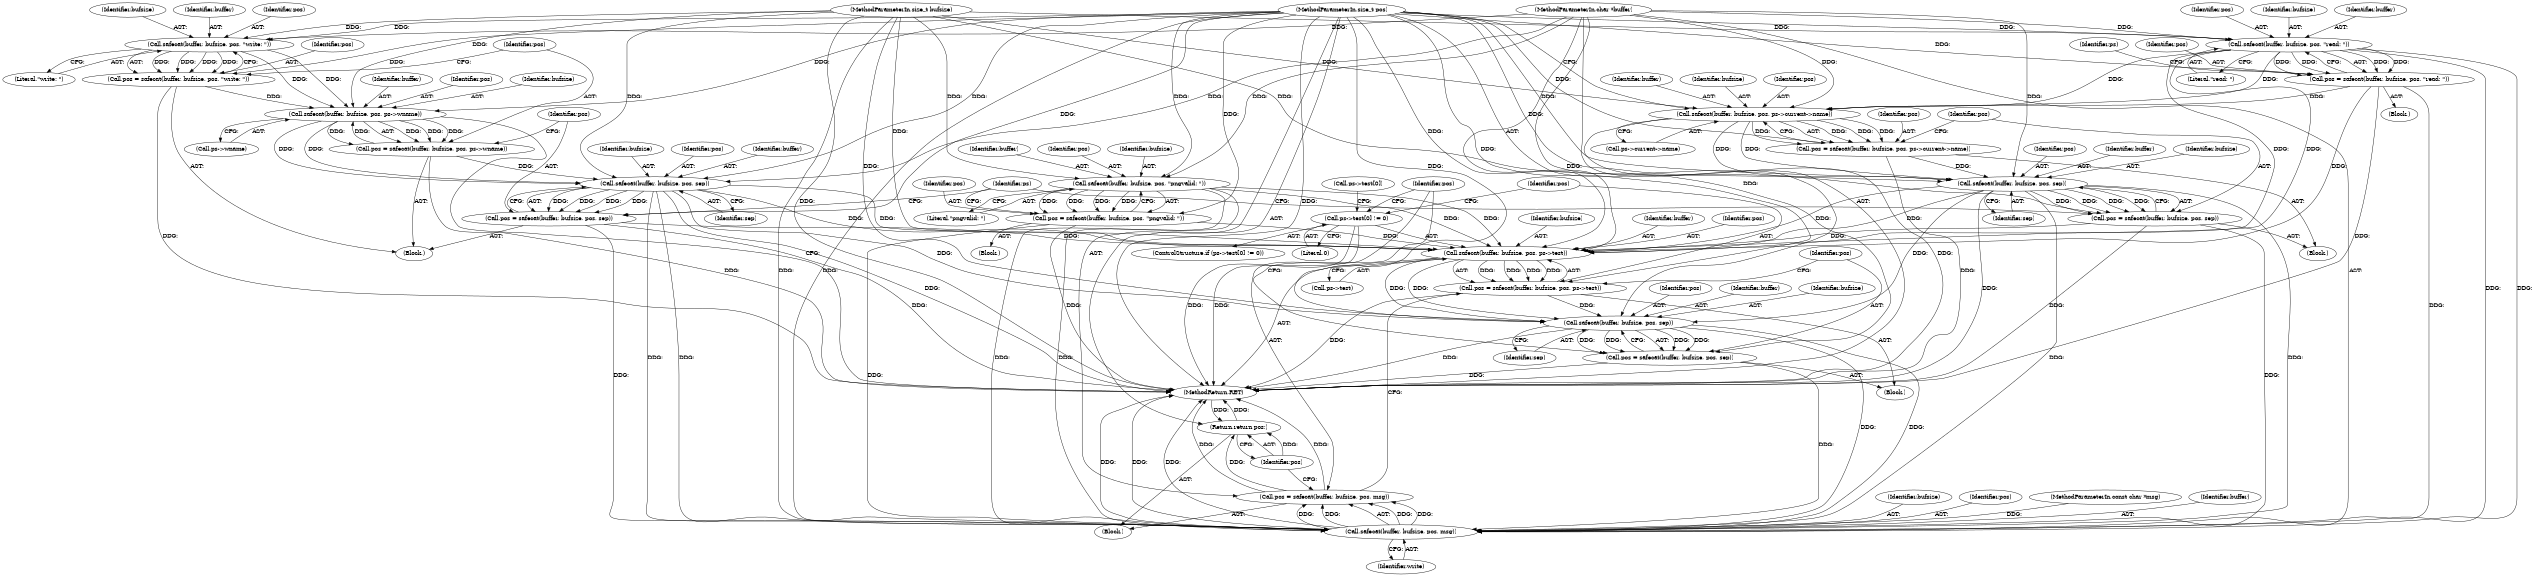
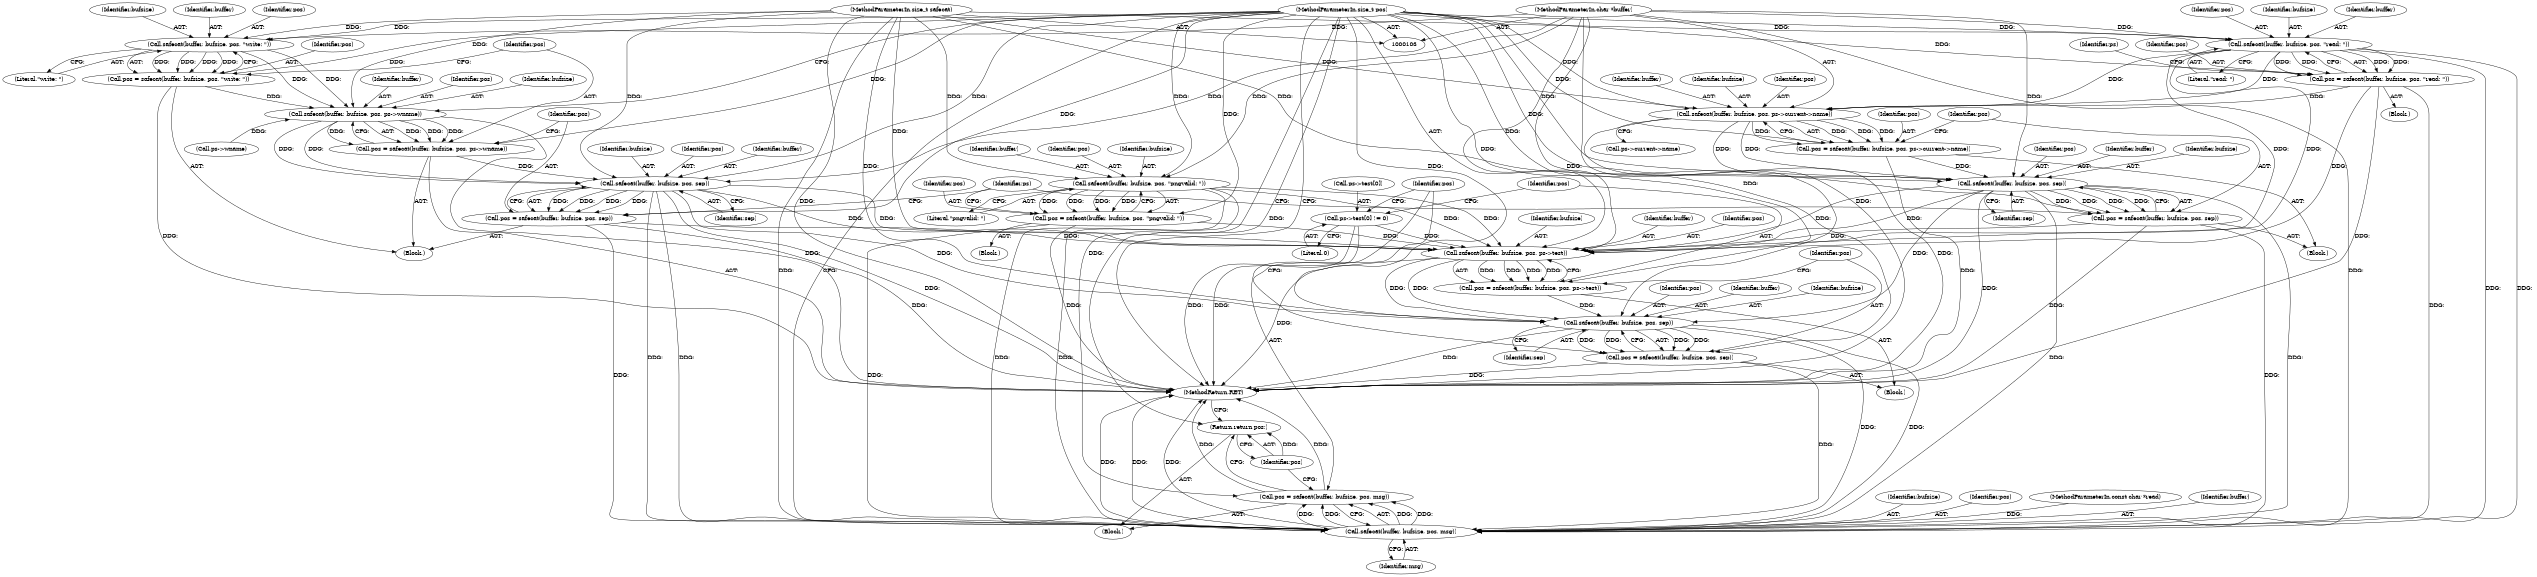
node "(MethodParameterIn,size_t bufsize)": label "(MethodParameterIn,size_t bufsize)" -> "(MethodParameterIn,size_t safecat)"
node "1000103": added
edge "(MethodParameterIn,size_t pos)" -> "(Call,safecat(buffer, bufsize, pos, ps->wname))": label "DDG: " -> "CFG: "
edge "(MethodParameterIn,size_t pos)" -> "(Call,safecat(buffer, bufsize, pos, ps->current->name))": label "CFG: " -> "DDG: "
edge "(MethodParameterIn,char *buffer)" -> "(Call,safecat(buffer, bufsize, pos, ps->current->name))": label "DDG: " -> "AST: "
edge "(MethodParameterIn,size_t pos)" -> "(Call,pos = safecat(buffer, bufsize, pos, ps->wname))": added, label "DDG:"
edge "(Call,safecat(buffer, bufsize, pos, ps->wname))" -> "(Call,ps->wname)": removed, label "CFG:"
edge "(Call,ps->current->name)" -> "(Call,safecat(buffer, bufsize, pos, ps->current->name))": removed, label "AST:"
edge "(Call,ps->wname)" -> "(Call,safecat(buffer, bufsize, pos, ps->wname))": label "AST: " -> "DDG: "
edge "(Call,pos = safecat(buffer, bufsize, pos, ps->wname))" -> "(Call,safecat(buffer, bufsize, pos, ps->wname))": label "DDG: " -> "CFG: "
edge "(MethodParameterIn,size_t pos)" -> "(Call,safecat(buffer, bufsize, pos, ps->test))": label "DDG: " -> "AST: "
edge "(MethodParameterIn,char *buffer)" -> "(Call,safecat(buffer, bufsize, pos, ps->test))": label "AST: " -> "DDG: "
edge "(MethodParameterIn,size_t pos)" -> "(MethodReturn,RET)": label "DDG: " -> "CFG: "
edge "(Call,ps->test[0])" -> "(Call,ps->test[0] != 0)": label "CFG: " -> "AST: "
edge "(MethodParameterIn,char *buffer)" -> "(MethodReturn,RET)": label "AST: " -> "DDG: "
edge "(MethodParameterIn,size_t pos)" -> "(Return,return pos;)": label "AST: " -> "DDG: "
edge "(Call,ps->test[0] != 0)" -> "(Call,safecat(buffer, bufsize, pos, ps->test))": label "AST: " -> "DDG: "
edge "(Call,safecat(buffer, bufsize, pos, ps->wname))" -> "(MethodReturn,RET)": label "CFG: " -> "DDG: "
edge "(MethodParameterIn,size_t pos)" -> "(Call,pos = safecat(buffer, bufsize, pos, msg))": label "AST: " -> "DDG: "
node "(ControlStructure,if (ps->test[0] != 0))": removed
edge "(Call,pos = safecat(buffer, bufsize, pos, ps->wname))" -> "(MethodReturn,RET)": label "DDG: " -> "AST: "
edge "(MethodParameterIn,size_t pos)" -> "(Call,safecat(buffer, bufsize, pos, msg))": label "DDG: " -> "CFG: "
edge "(Call,pos = safecat(buffer, bufsize, pos, ps->test))" -> "(Call,safecat(buffer, bufsize, pos, ps->test))": label "AST: " -> "CFG: "
edge "(MethodParameterIn,char *buffer)" -> "(Call,safecat(buffer, bufsize, pos, msg))": label "AST: " -> "DDG: "
node "(Call,ps->test)": removed
edge "(Call,pos = safecat(buffer, bufsize, pos, ps->test))" -> "(MethodReturn,RET)": removed, label "DDG:"
edge "(Call,safecat(buffer, bufsize, pos, ps->test))" -> "(MethodReturn,RET)": label "AST: " -> "DDG: "
edge "(Call,pos = safecat(buffer, bufsize, pos, msg))" -> "(Call,pos = safecat(buffer, bufsize, pos, ps->test))": now "(Call,pos = safecat(buffer, bufsize, pos, msg))" -> "(Call,safecat(buffer, bufsize, pos, msg))"
edge "(MethodReturn,RET)" -> "(Return,return pos;)": label "DDG: " -> "CFG: "
edge "(Return,return pos;)" -> "(MethodReturn,RET)": removed, label "DDG:"
edge "(Call,pos = safecat(buffer, bufsize, pos, msg))" -> "(Return,return pos;)": label "DDG: " -> "CFG: "
node "(MethodParameterIn,const char *msg)": label "(MethodParameterIn,const char *msg)" -> "(MethodParameterIn,const char *read)"
node "(Identifier,write)": label "(Identifier,write)" -> "(Identifier,msg)"
